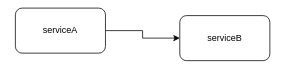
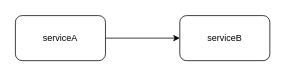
node "serviceA": moved (60, 30) -> (60, 38)
